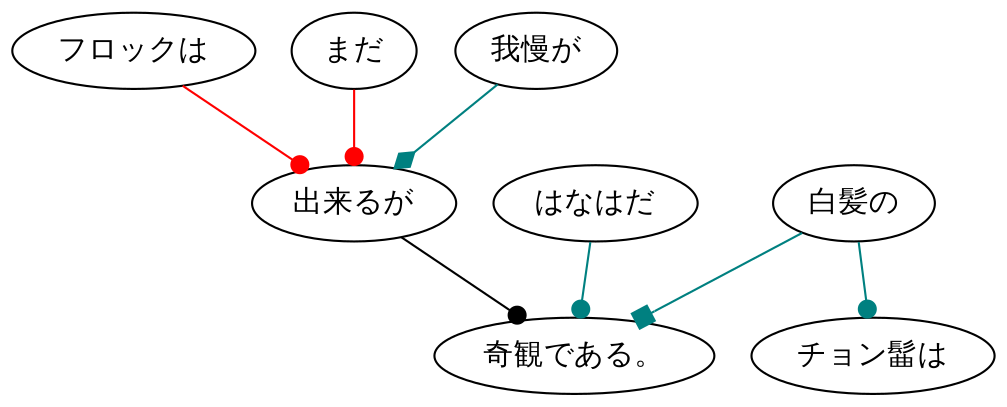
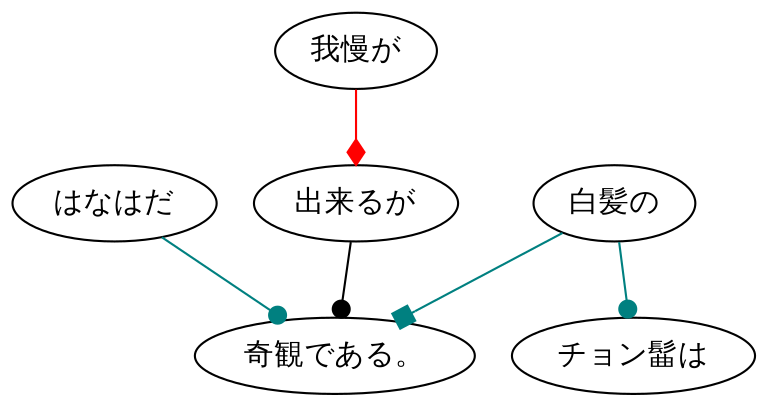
node "フロックは": removed
node "まだ": removed
edge "我慢が" -> "出来るが": color teal -> red
